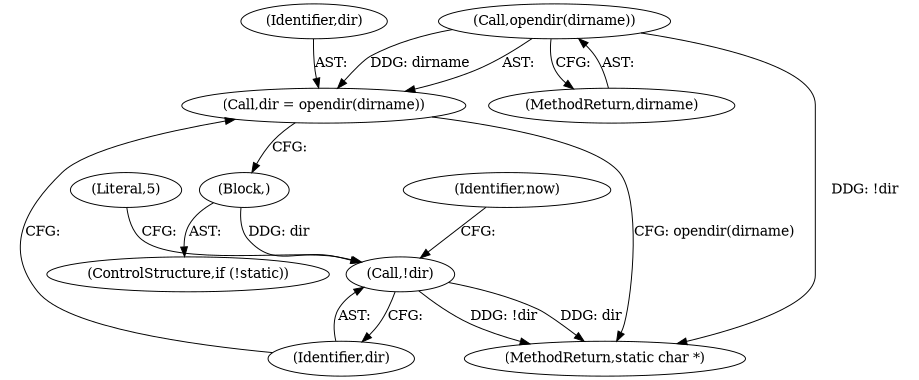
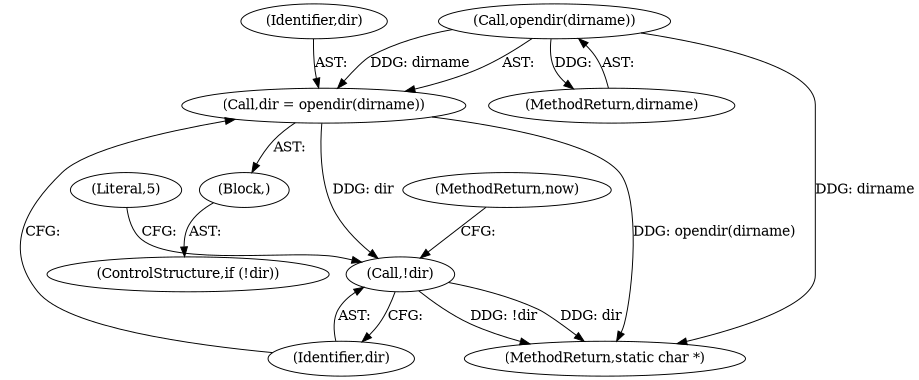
edge "(Call,opendir(dirname))" -> "(MethodReturn,dirname)": label "CFG: " -> "DDG: "
edge "(Call,dir = opendir(dirname))" -> "(Block,)": label "CFG: " -> "AST: "
node "(Identifier,now)": label "(Identifier,now)" -> "(MethodReturn,now)"
edge "(Call,opendir(dirname))" -> "(MethodReturn,static char *)": label "DDG: !dir" -> "DDG: dirname"
edge "(Call,dir = opendir(dirname))" -> "(MethodReturn,static char *)": label "CFG: opendir(dirname)" -> "DDG: opendir(dirname)"
edge "(Block,)" -> "(Call,!dir)": now "(Call,dir = opendir(dirname))" -> "(Call,!dir)"
node "(ControlStructure,if (!static))": label "(ControlStructure,if (!static))" -> "(ControlStructure,if (!dir))"
